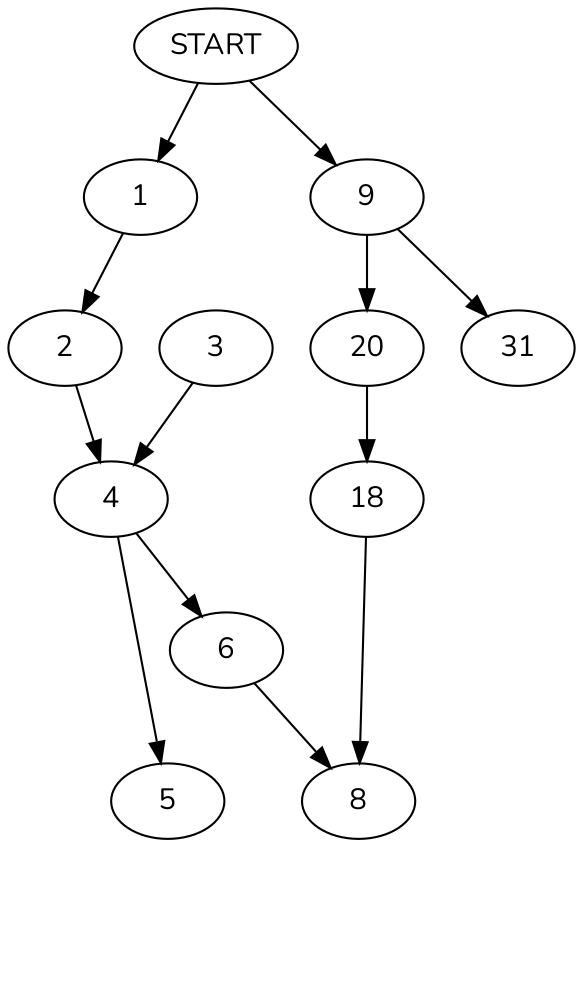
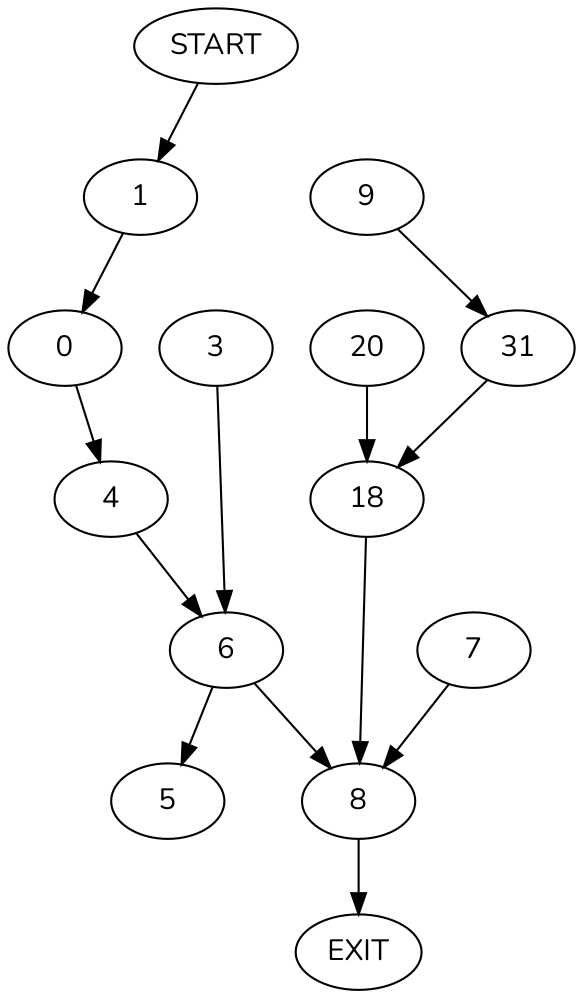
edge "START" -> "9": removed
edge "9" -> "20": removed
node "2": label "2" -> "0"
edge "3" -> "4": now "3" -> "6"
edge "31" -> "18": added
edge "4" -> "5": now "6" -> "5"
node "7": added
node "EXIT": added
